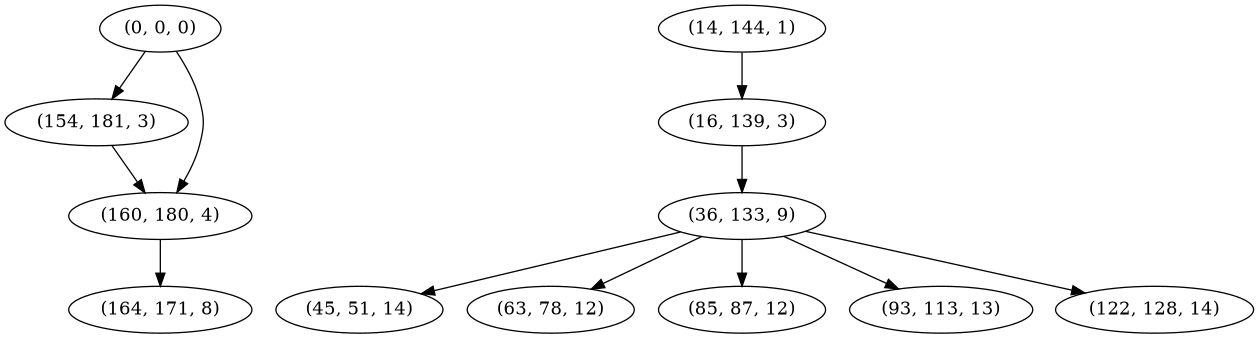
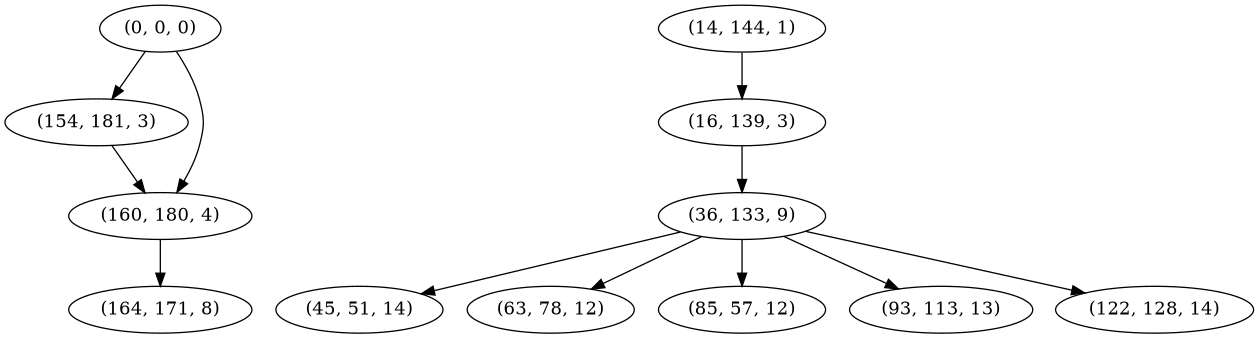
node "(85, 87, 12)": label "(85, 87, 12)" -> "(85, 57, 12)"
